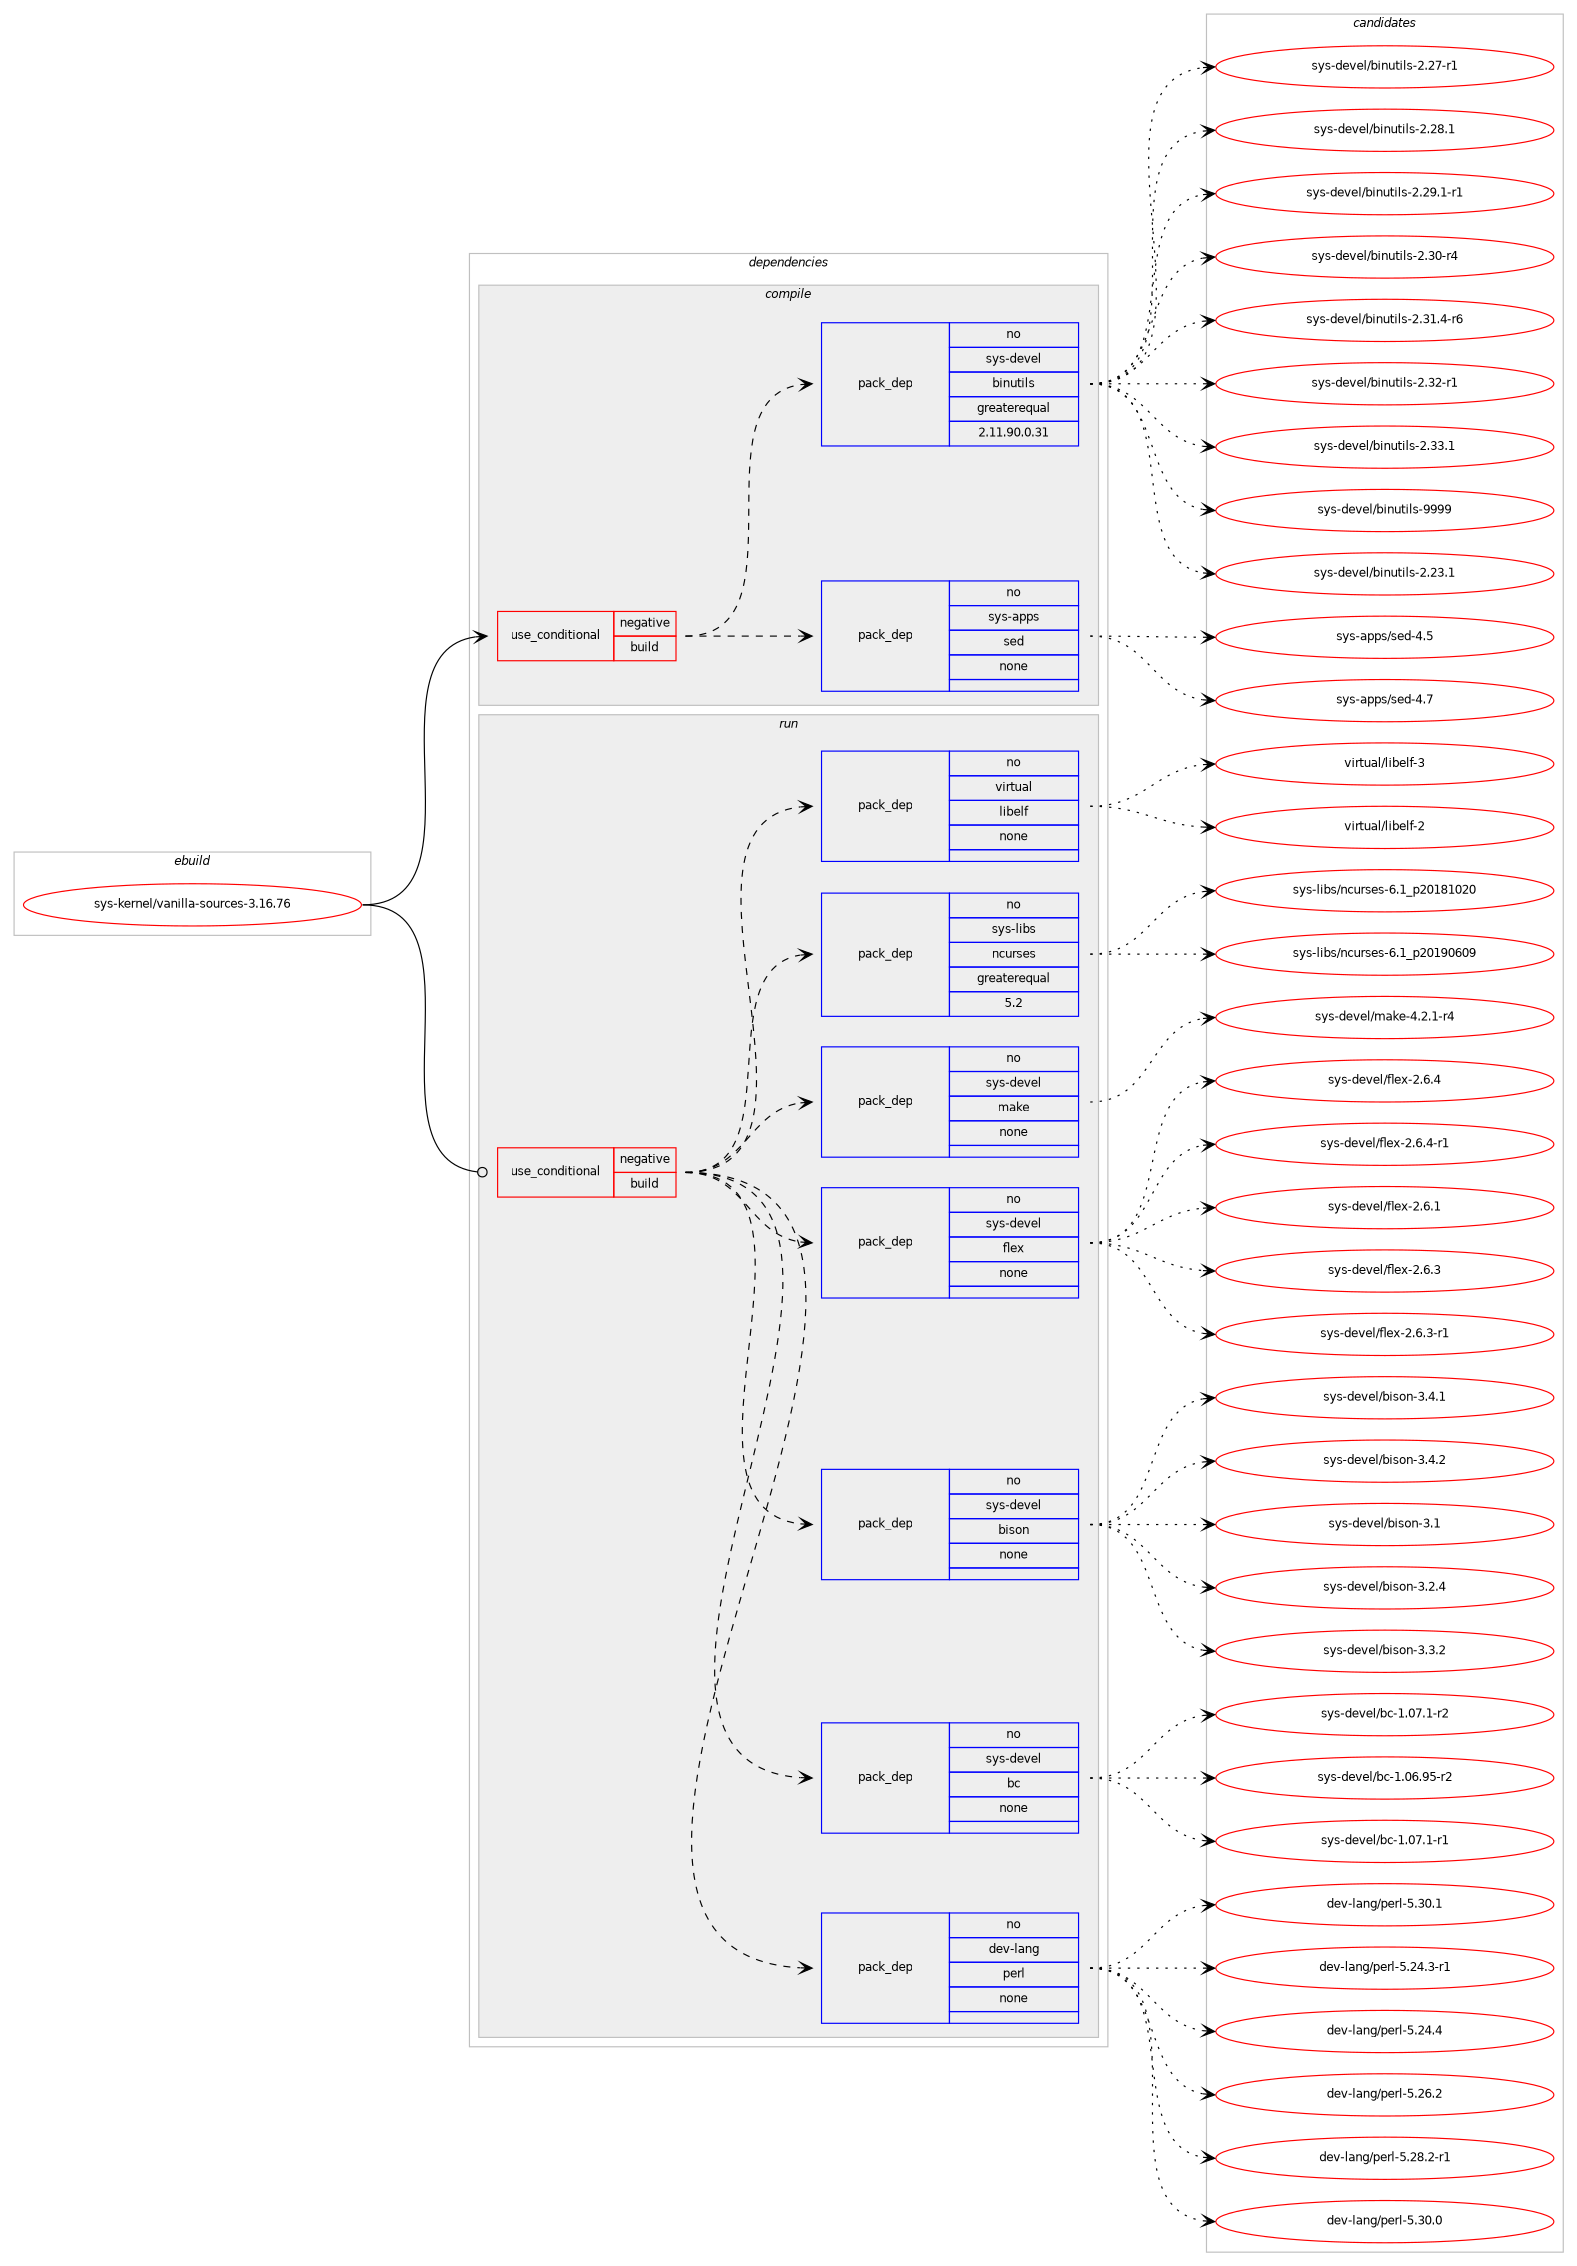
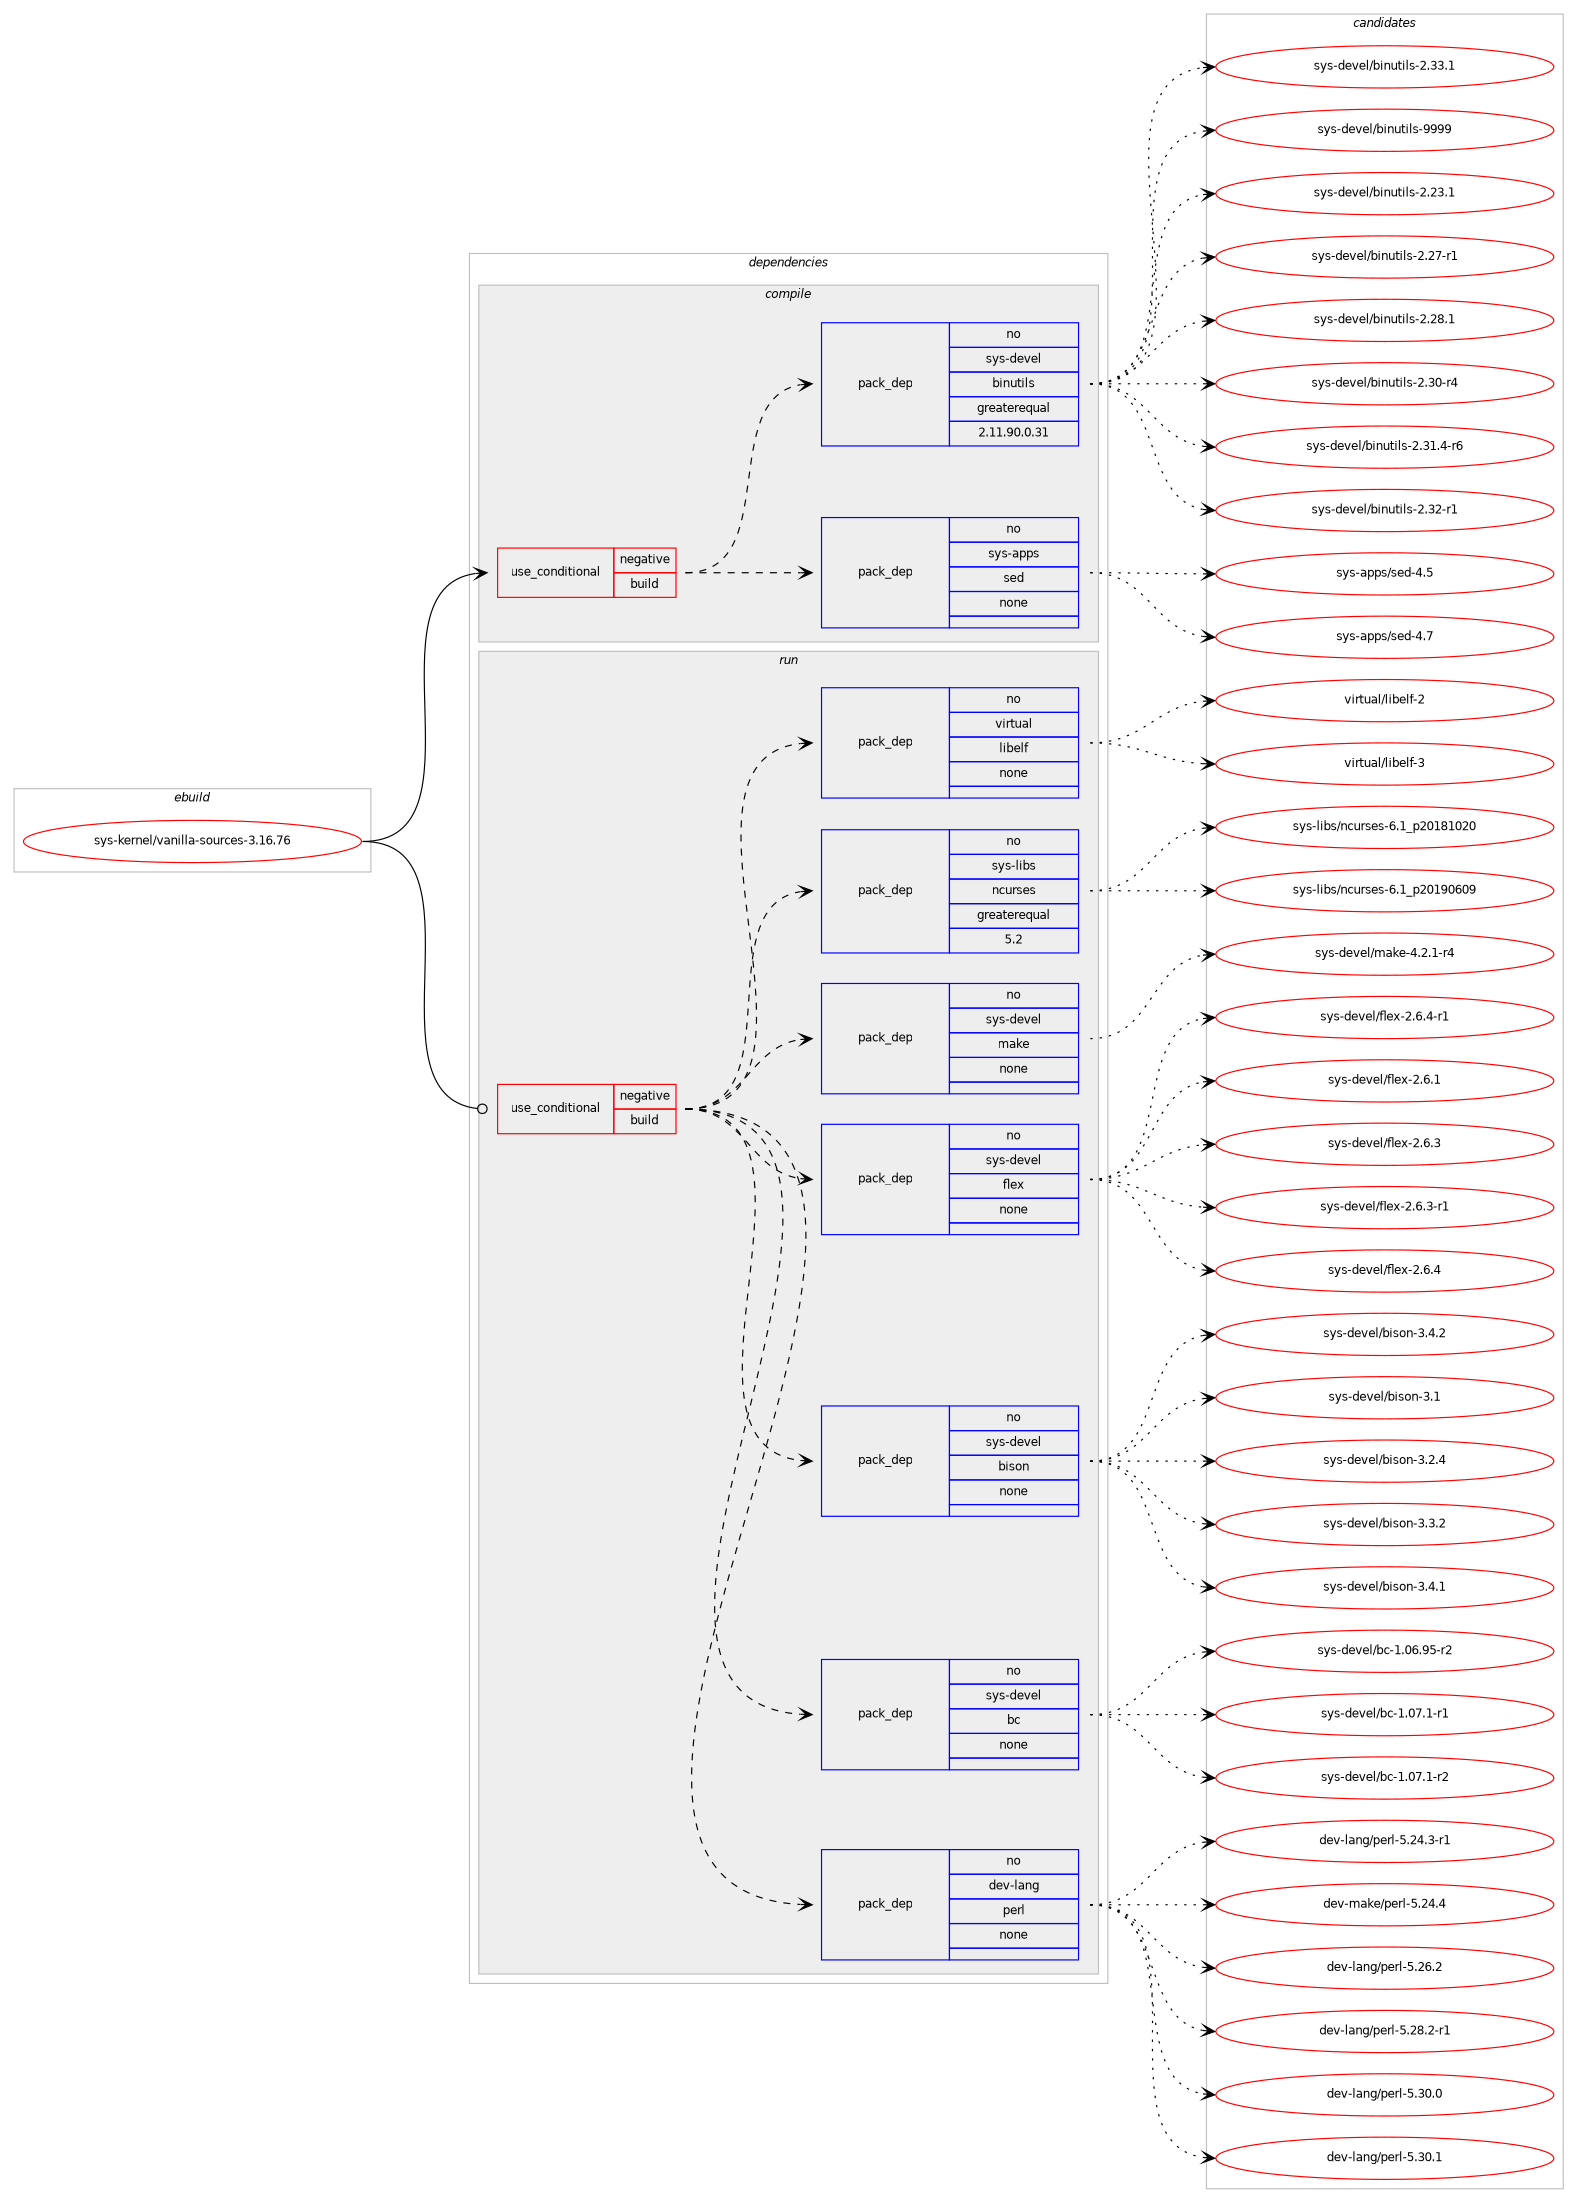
node "sys-devel/binutils-2.29.1-r1": removed
node "dev-lang/perl-5.24.4": label "dev-lang/perl-5.24.4" -> "dev-make/perl-5.24.4"
